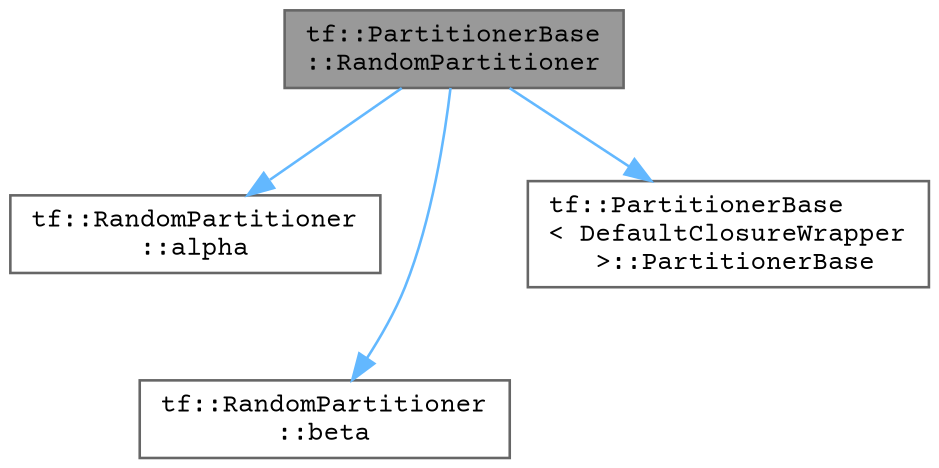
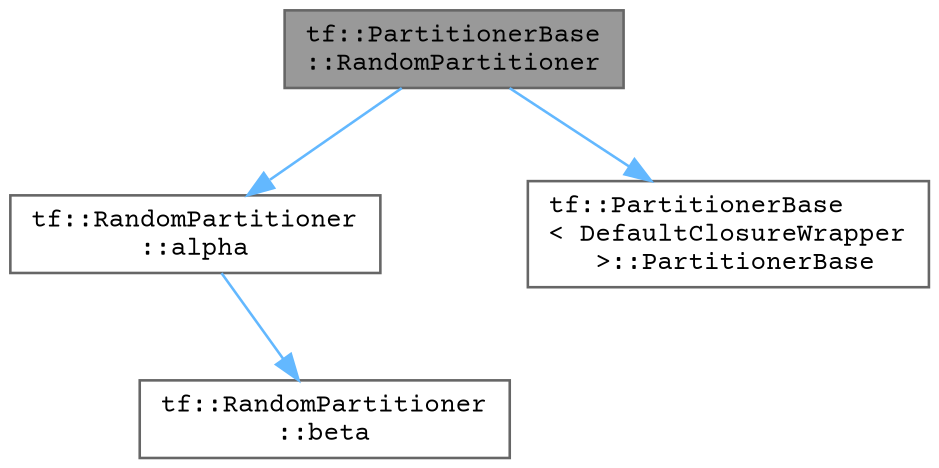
edge "tf::PartitionerBase ::RandomPartitioner" -> "tf::RandomPartitioner ::beta": now "tf::RandomPartitioner ::alpha" -> "tf::RandomPartitioner ::beta"
